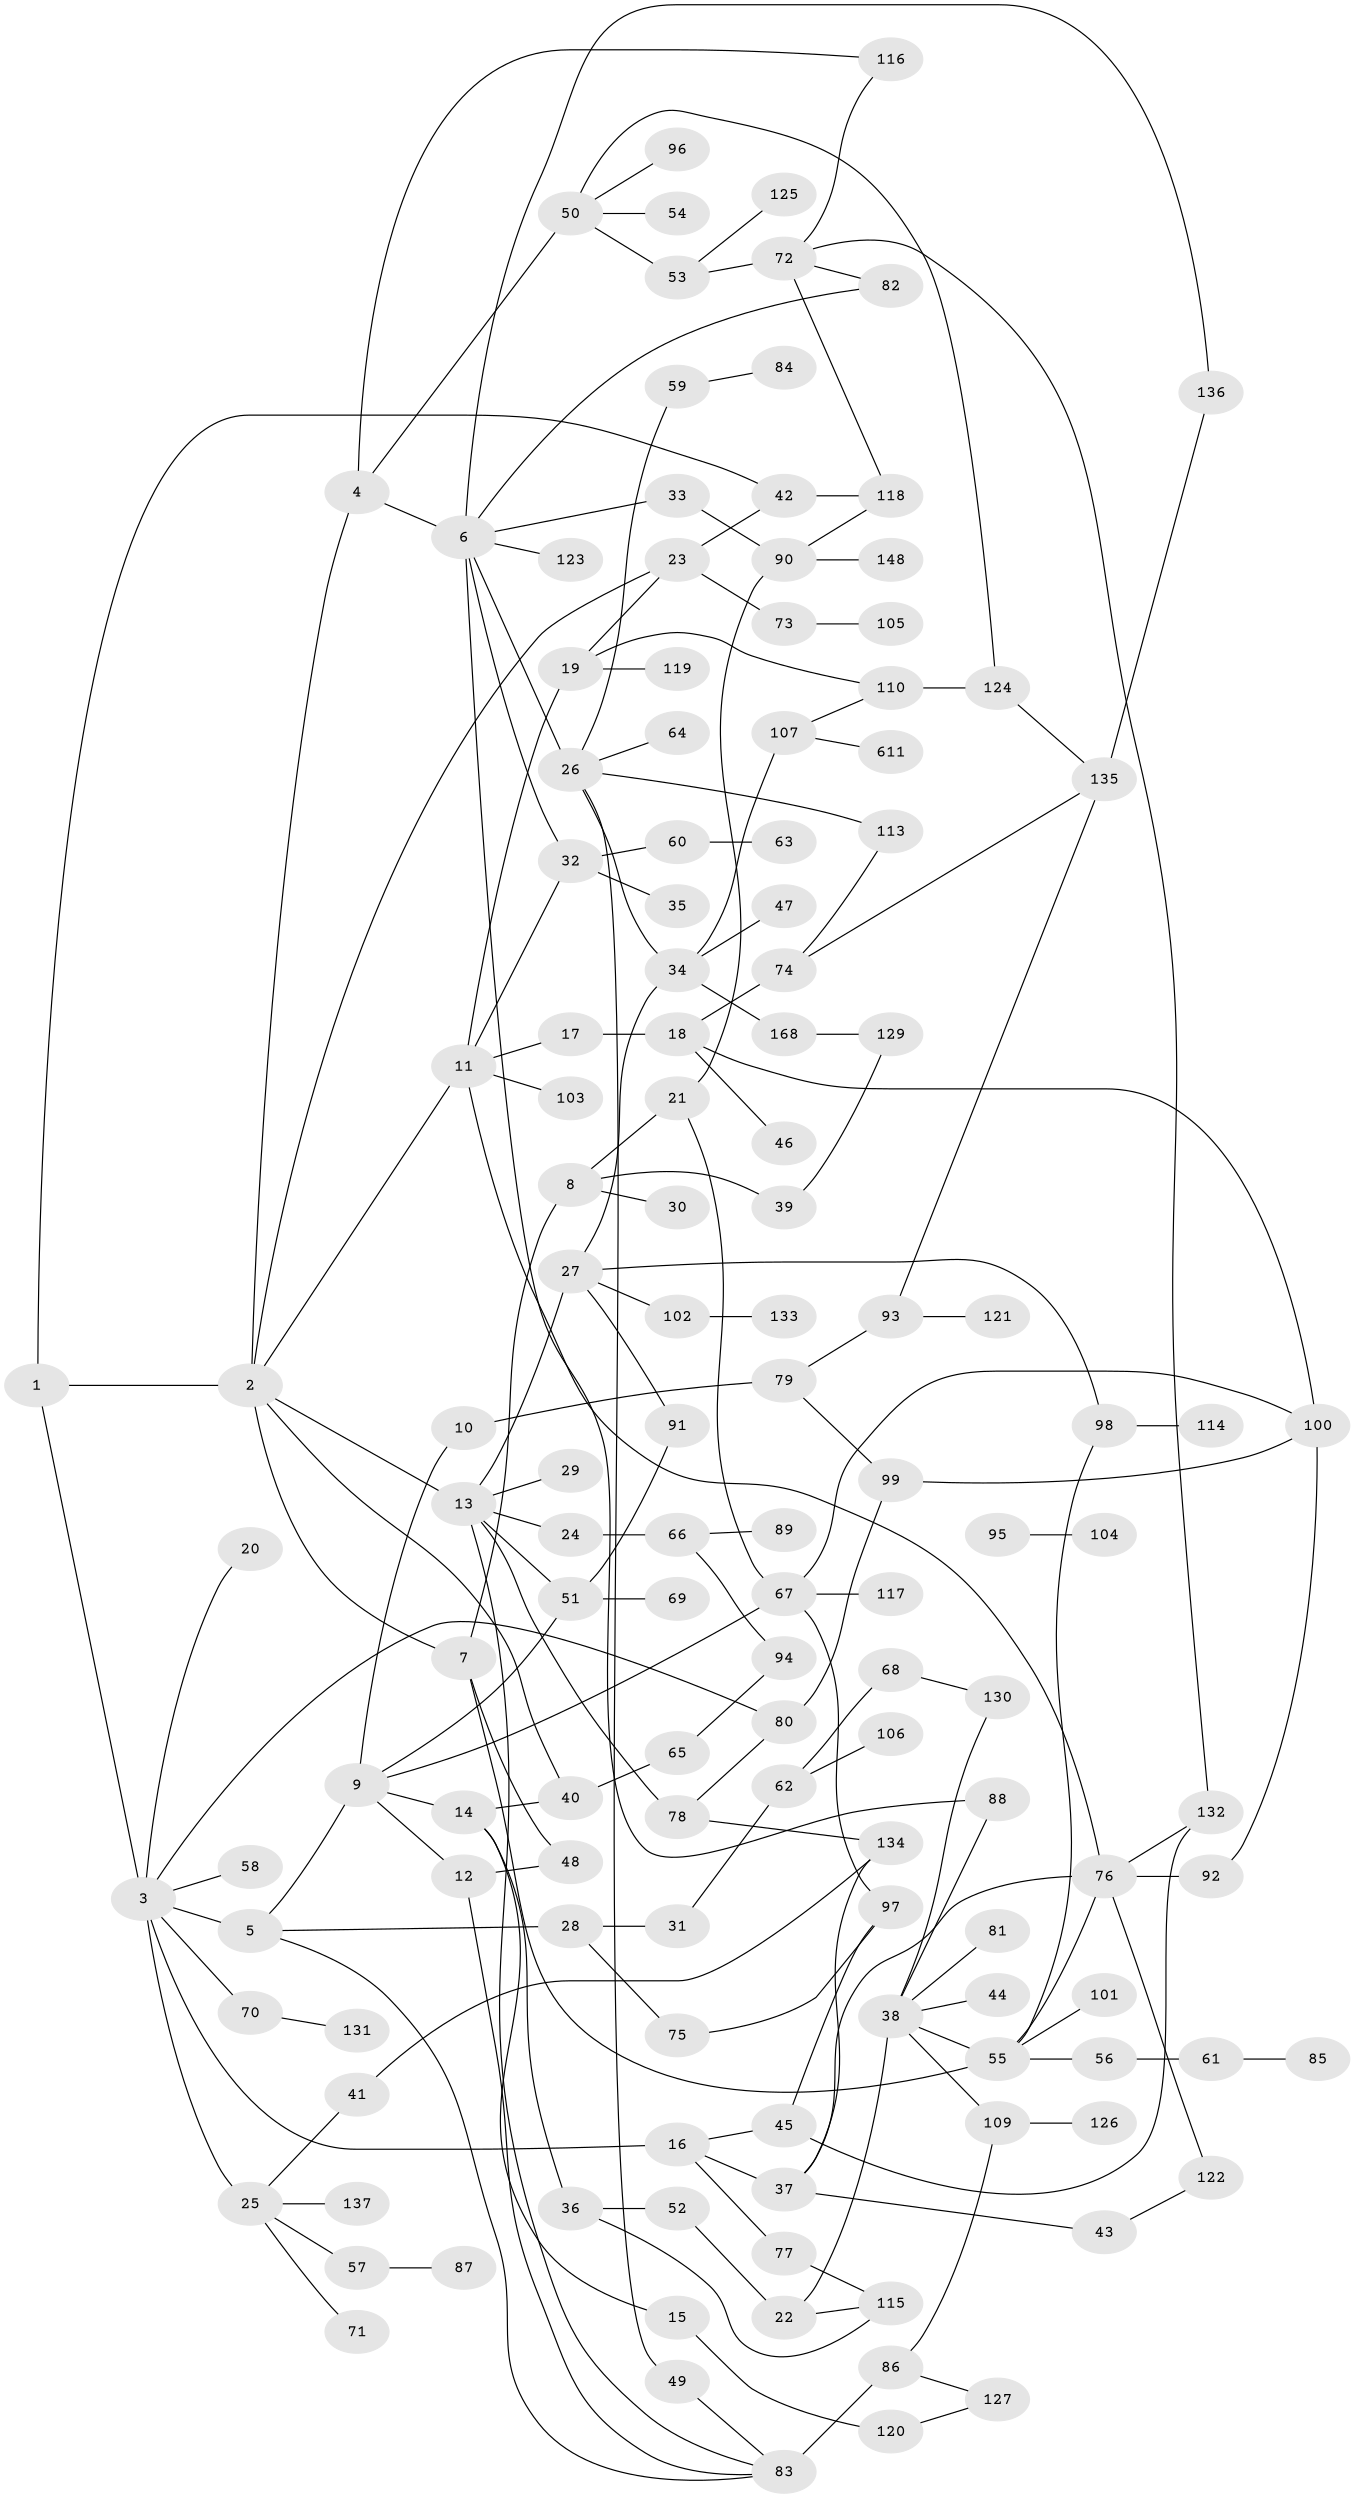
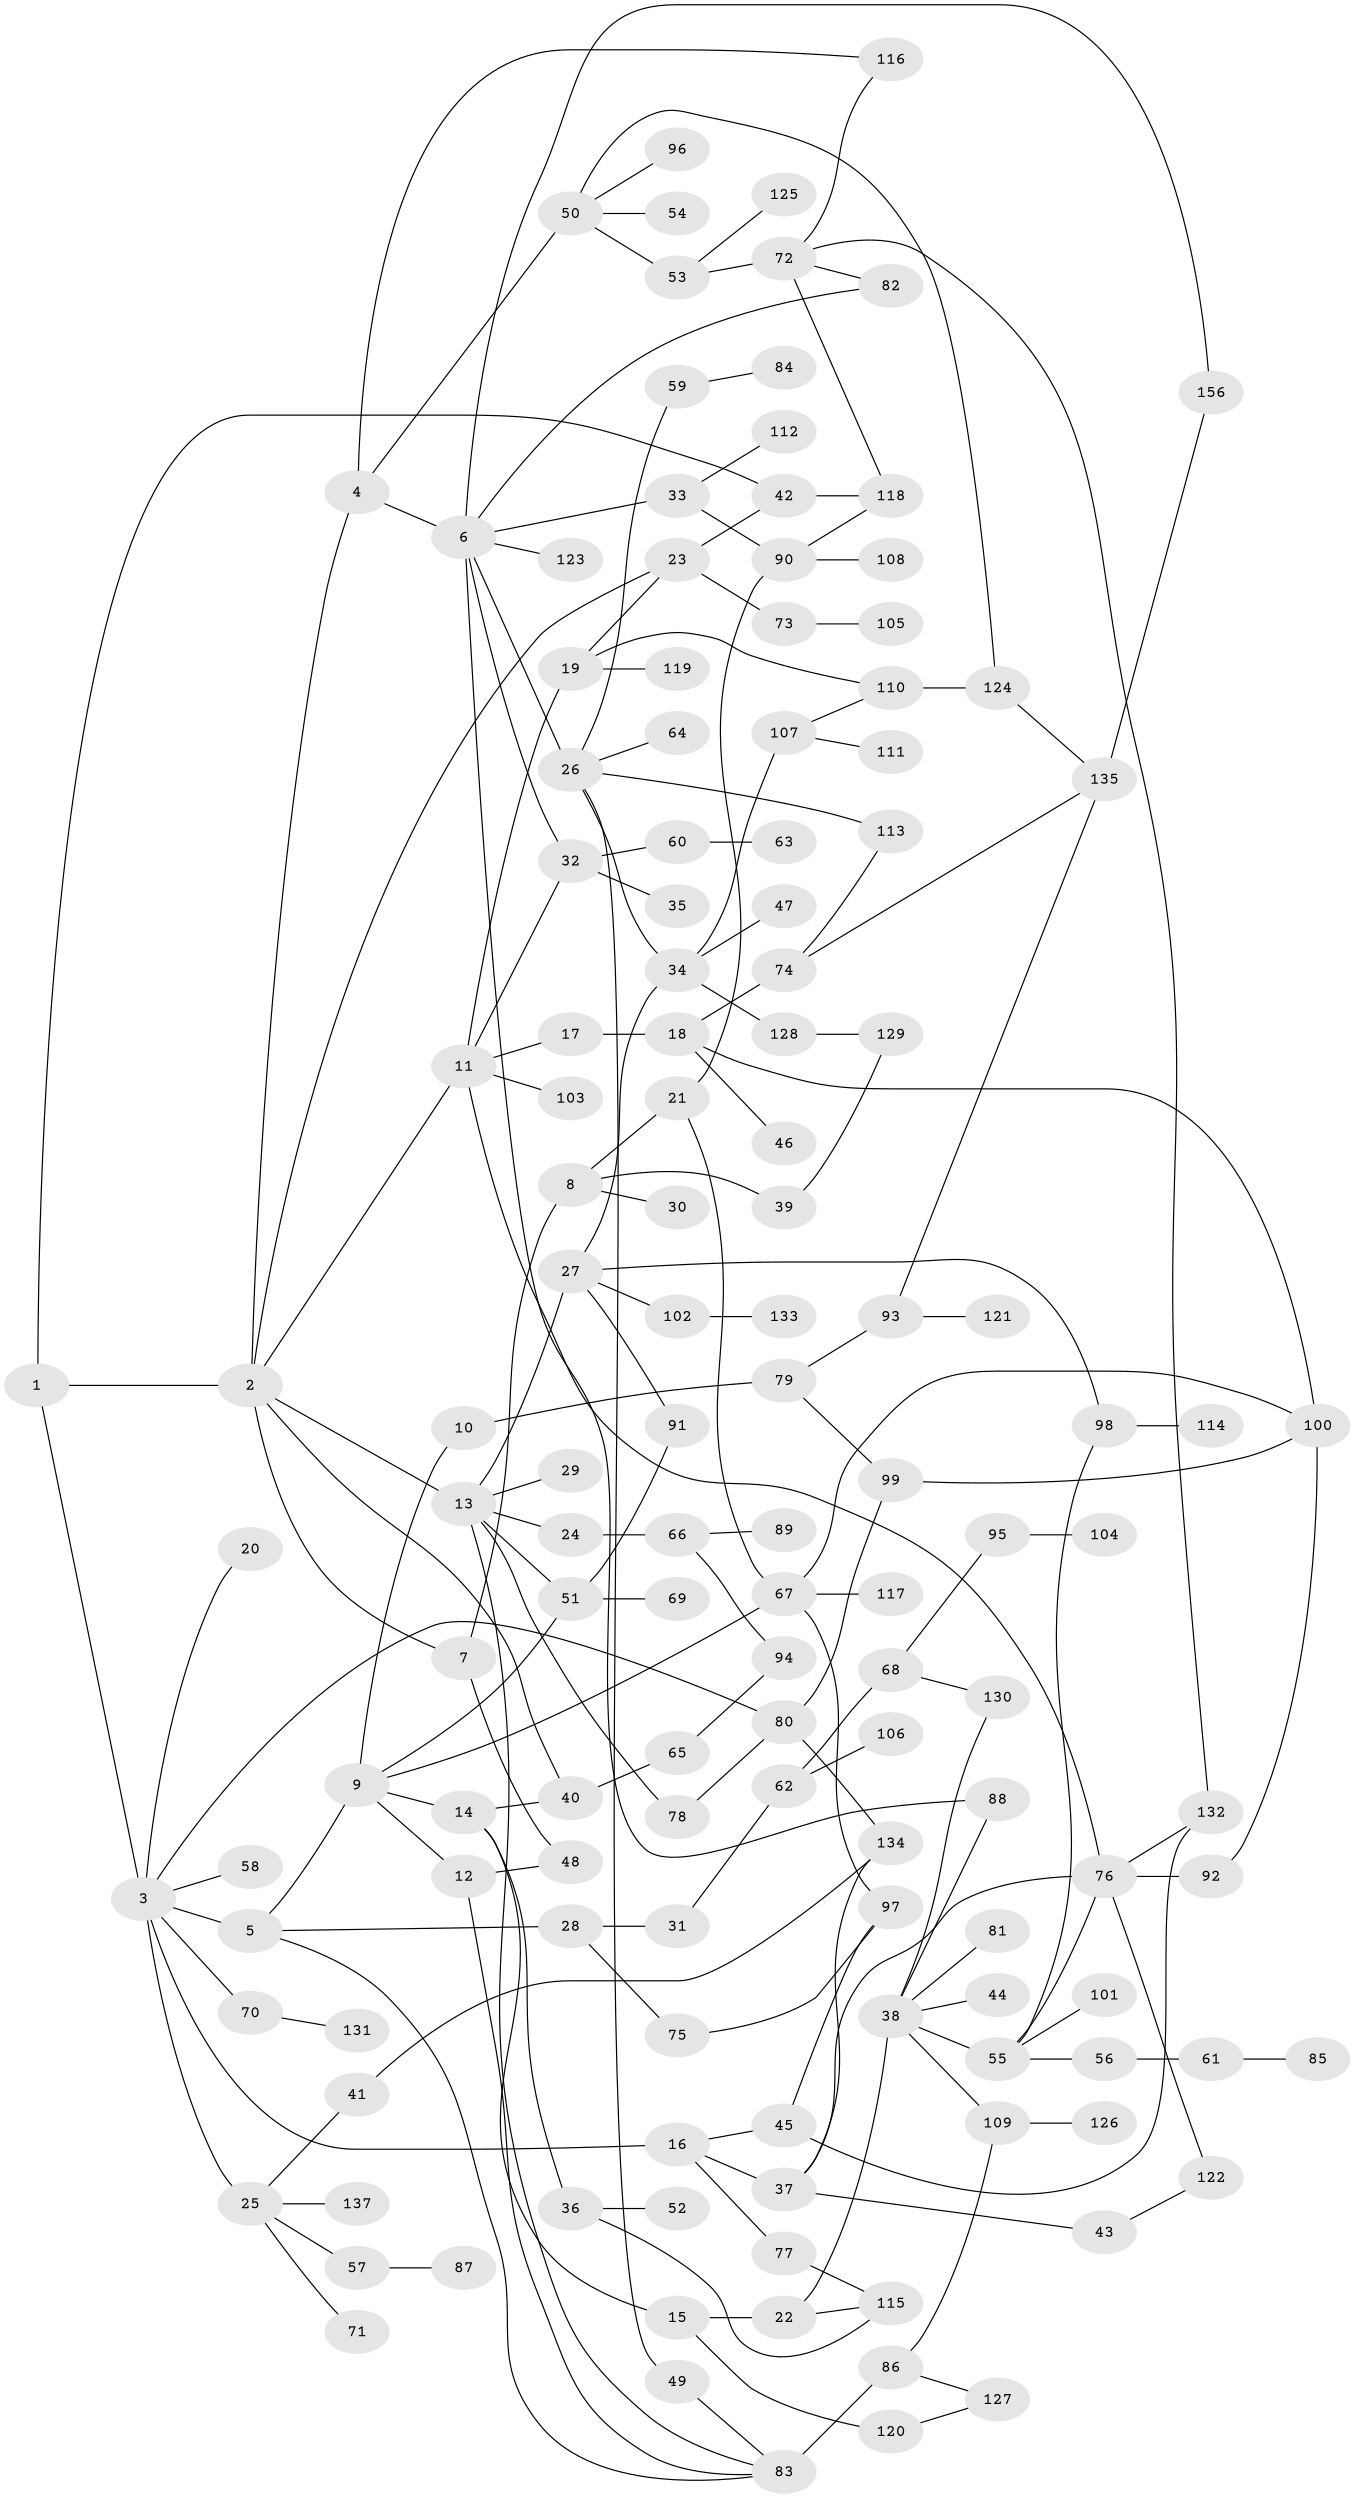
node "136": label "136" -> "156"
node "112": added
node "148": label "148" -> "108"
node "611": label "611" -> "111"
node "168": label "168" -> "128"
edge "95" -- "68": added
edge "78" -- "134": now "80" -- "134"
edge "7" -- "55": removed
edge "52" -- "22": now "15" -- "22"
